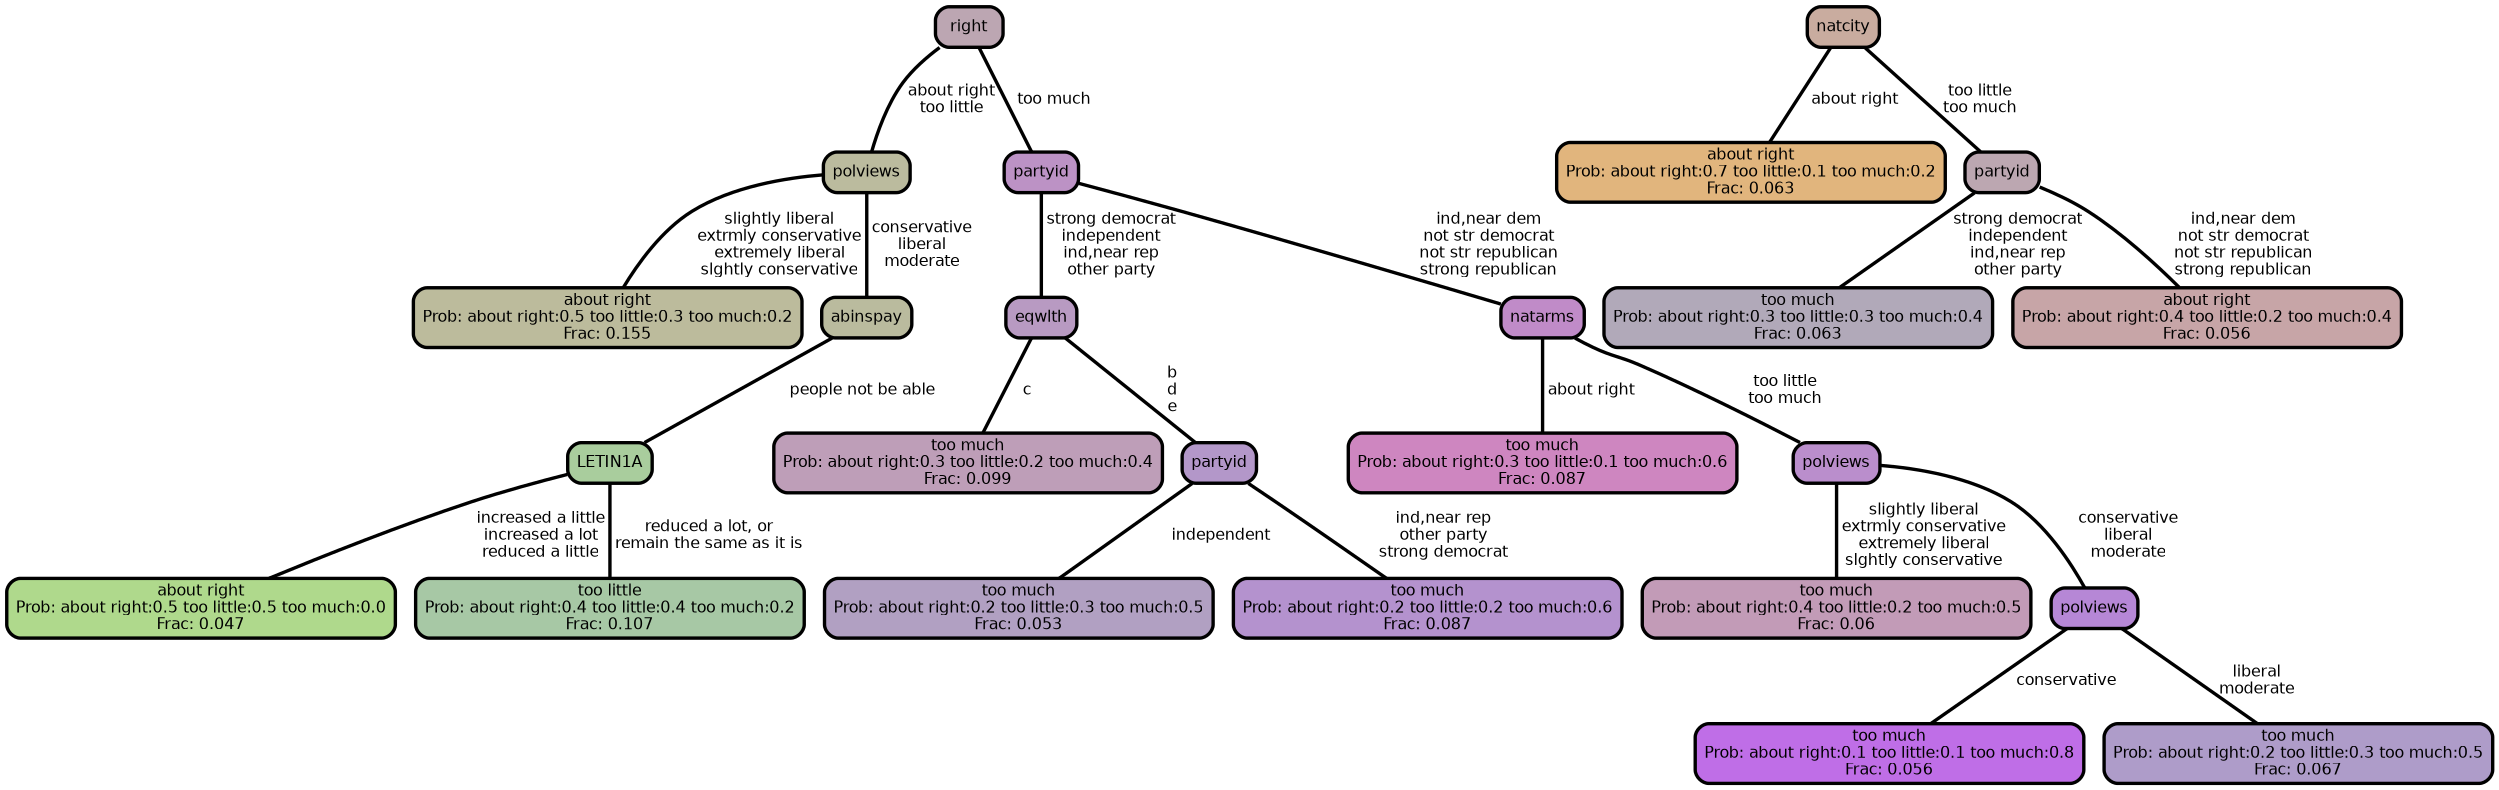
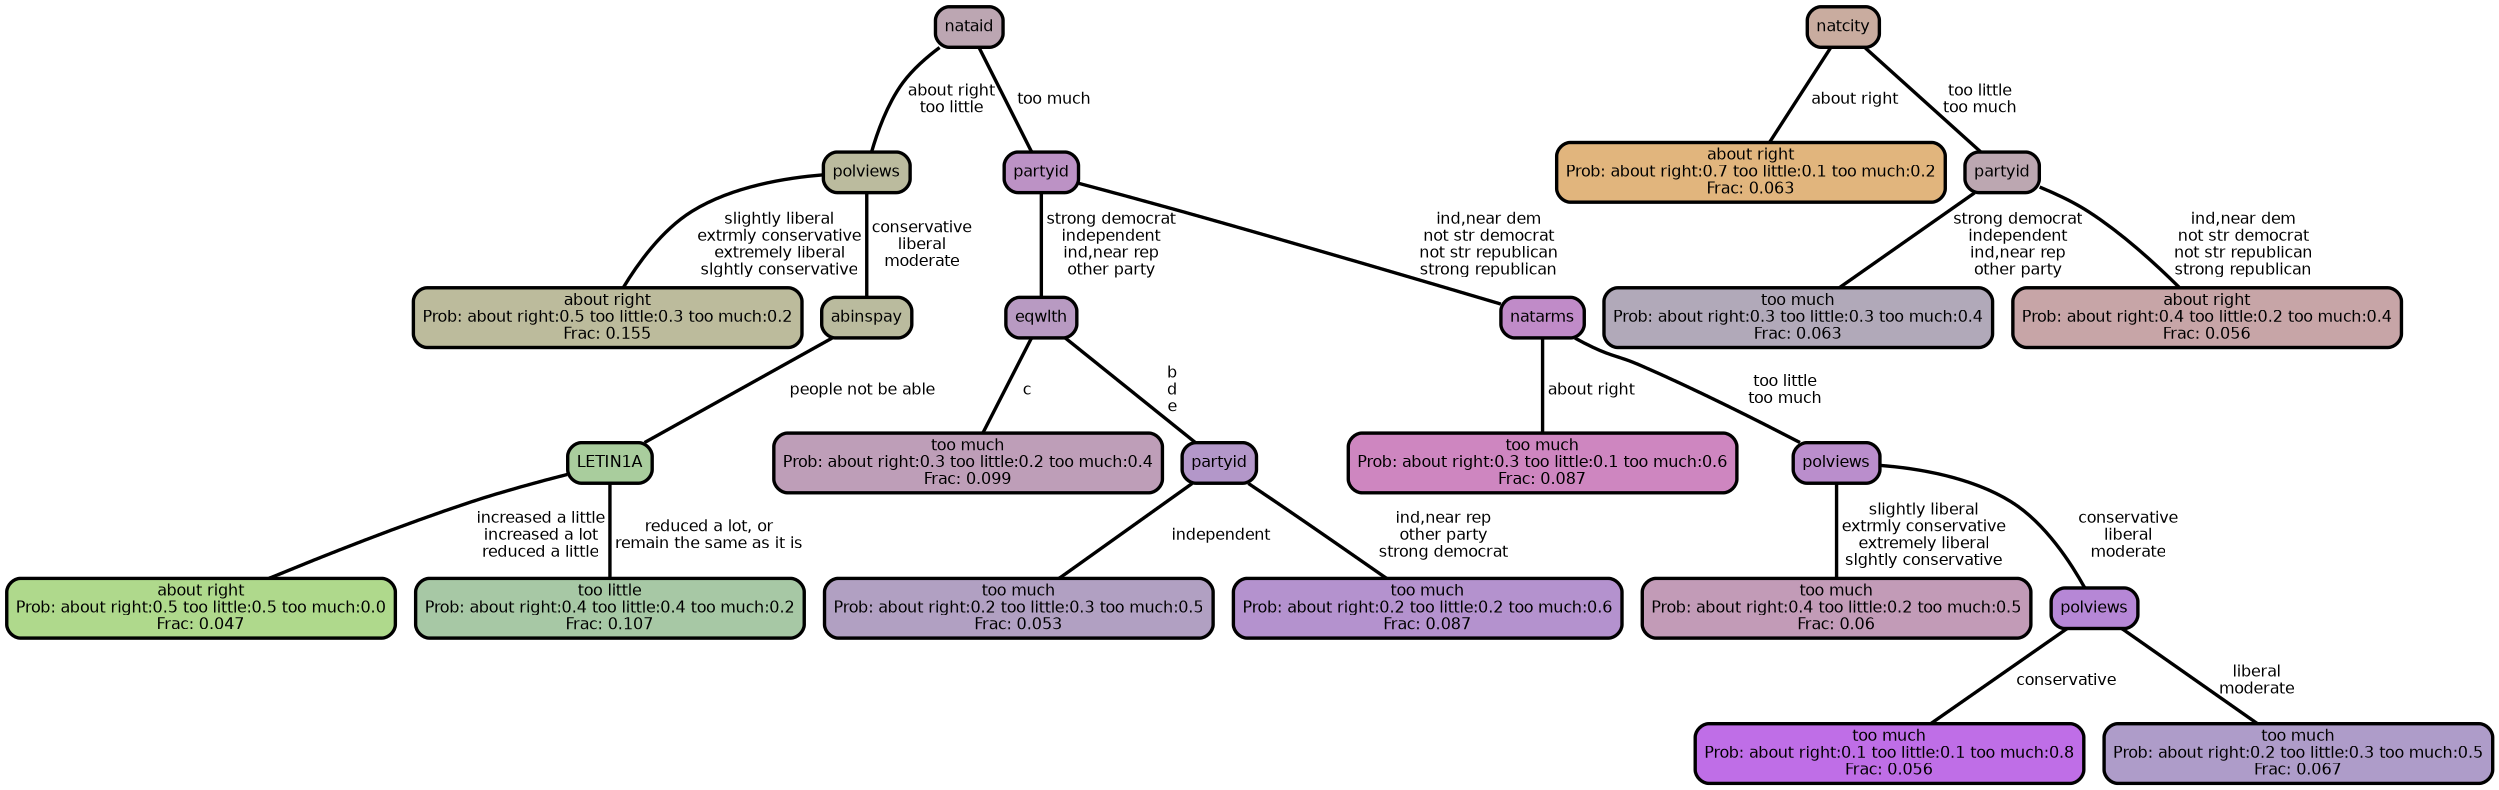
node "right": label "right" -> "nataid"
